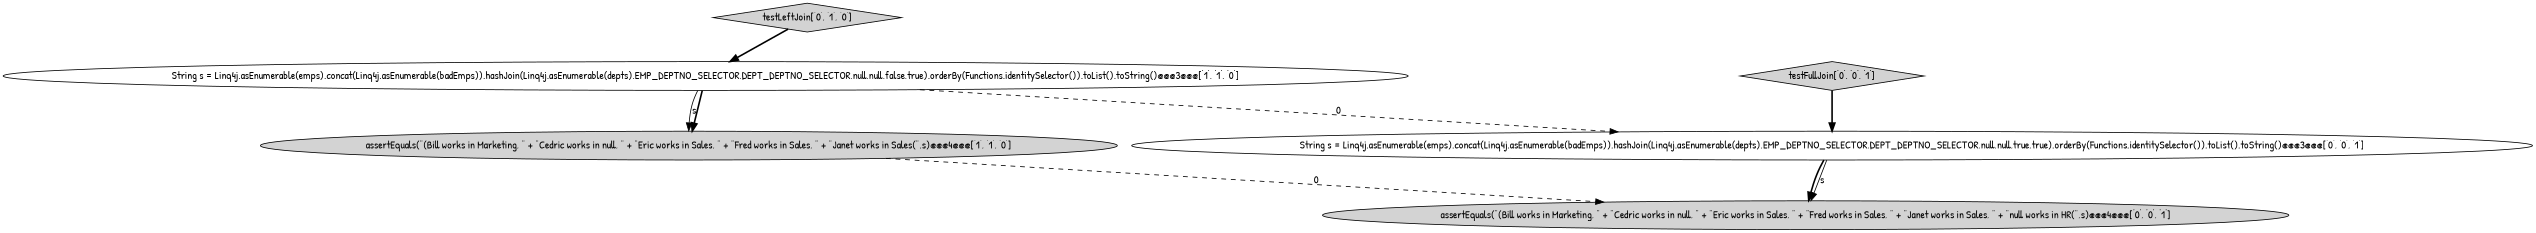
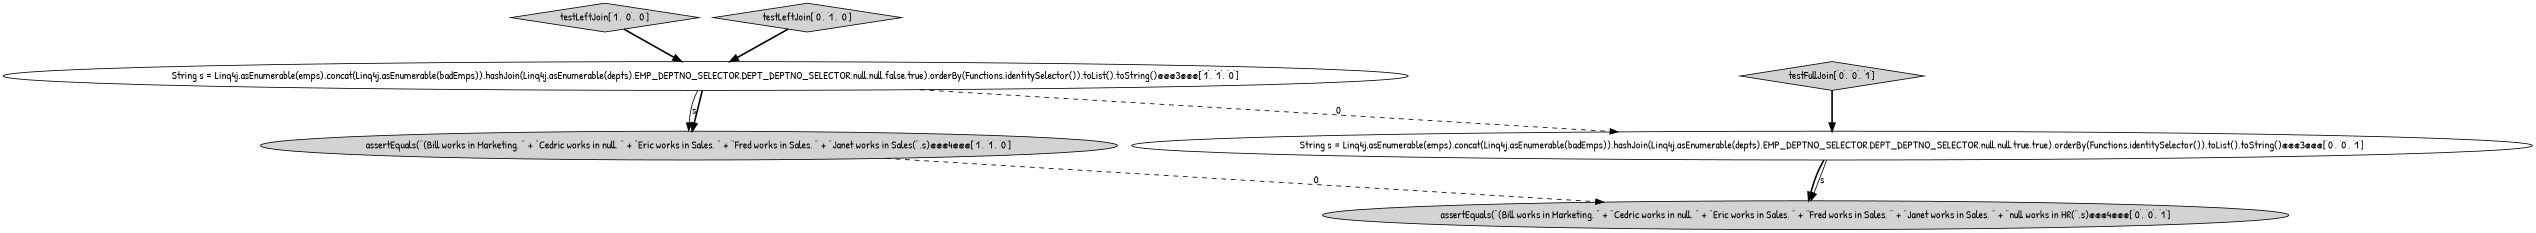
node "testLeftJoin['1', '0', '0']": added
